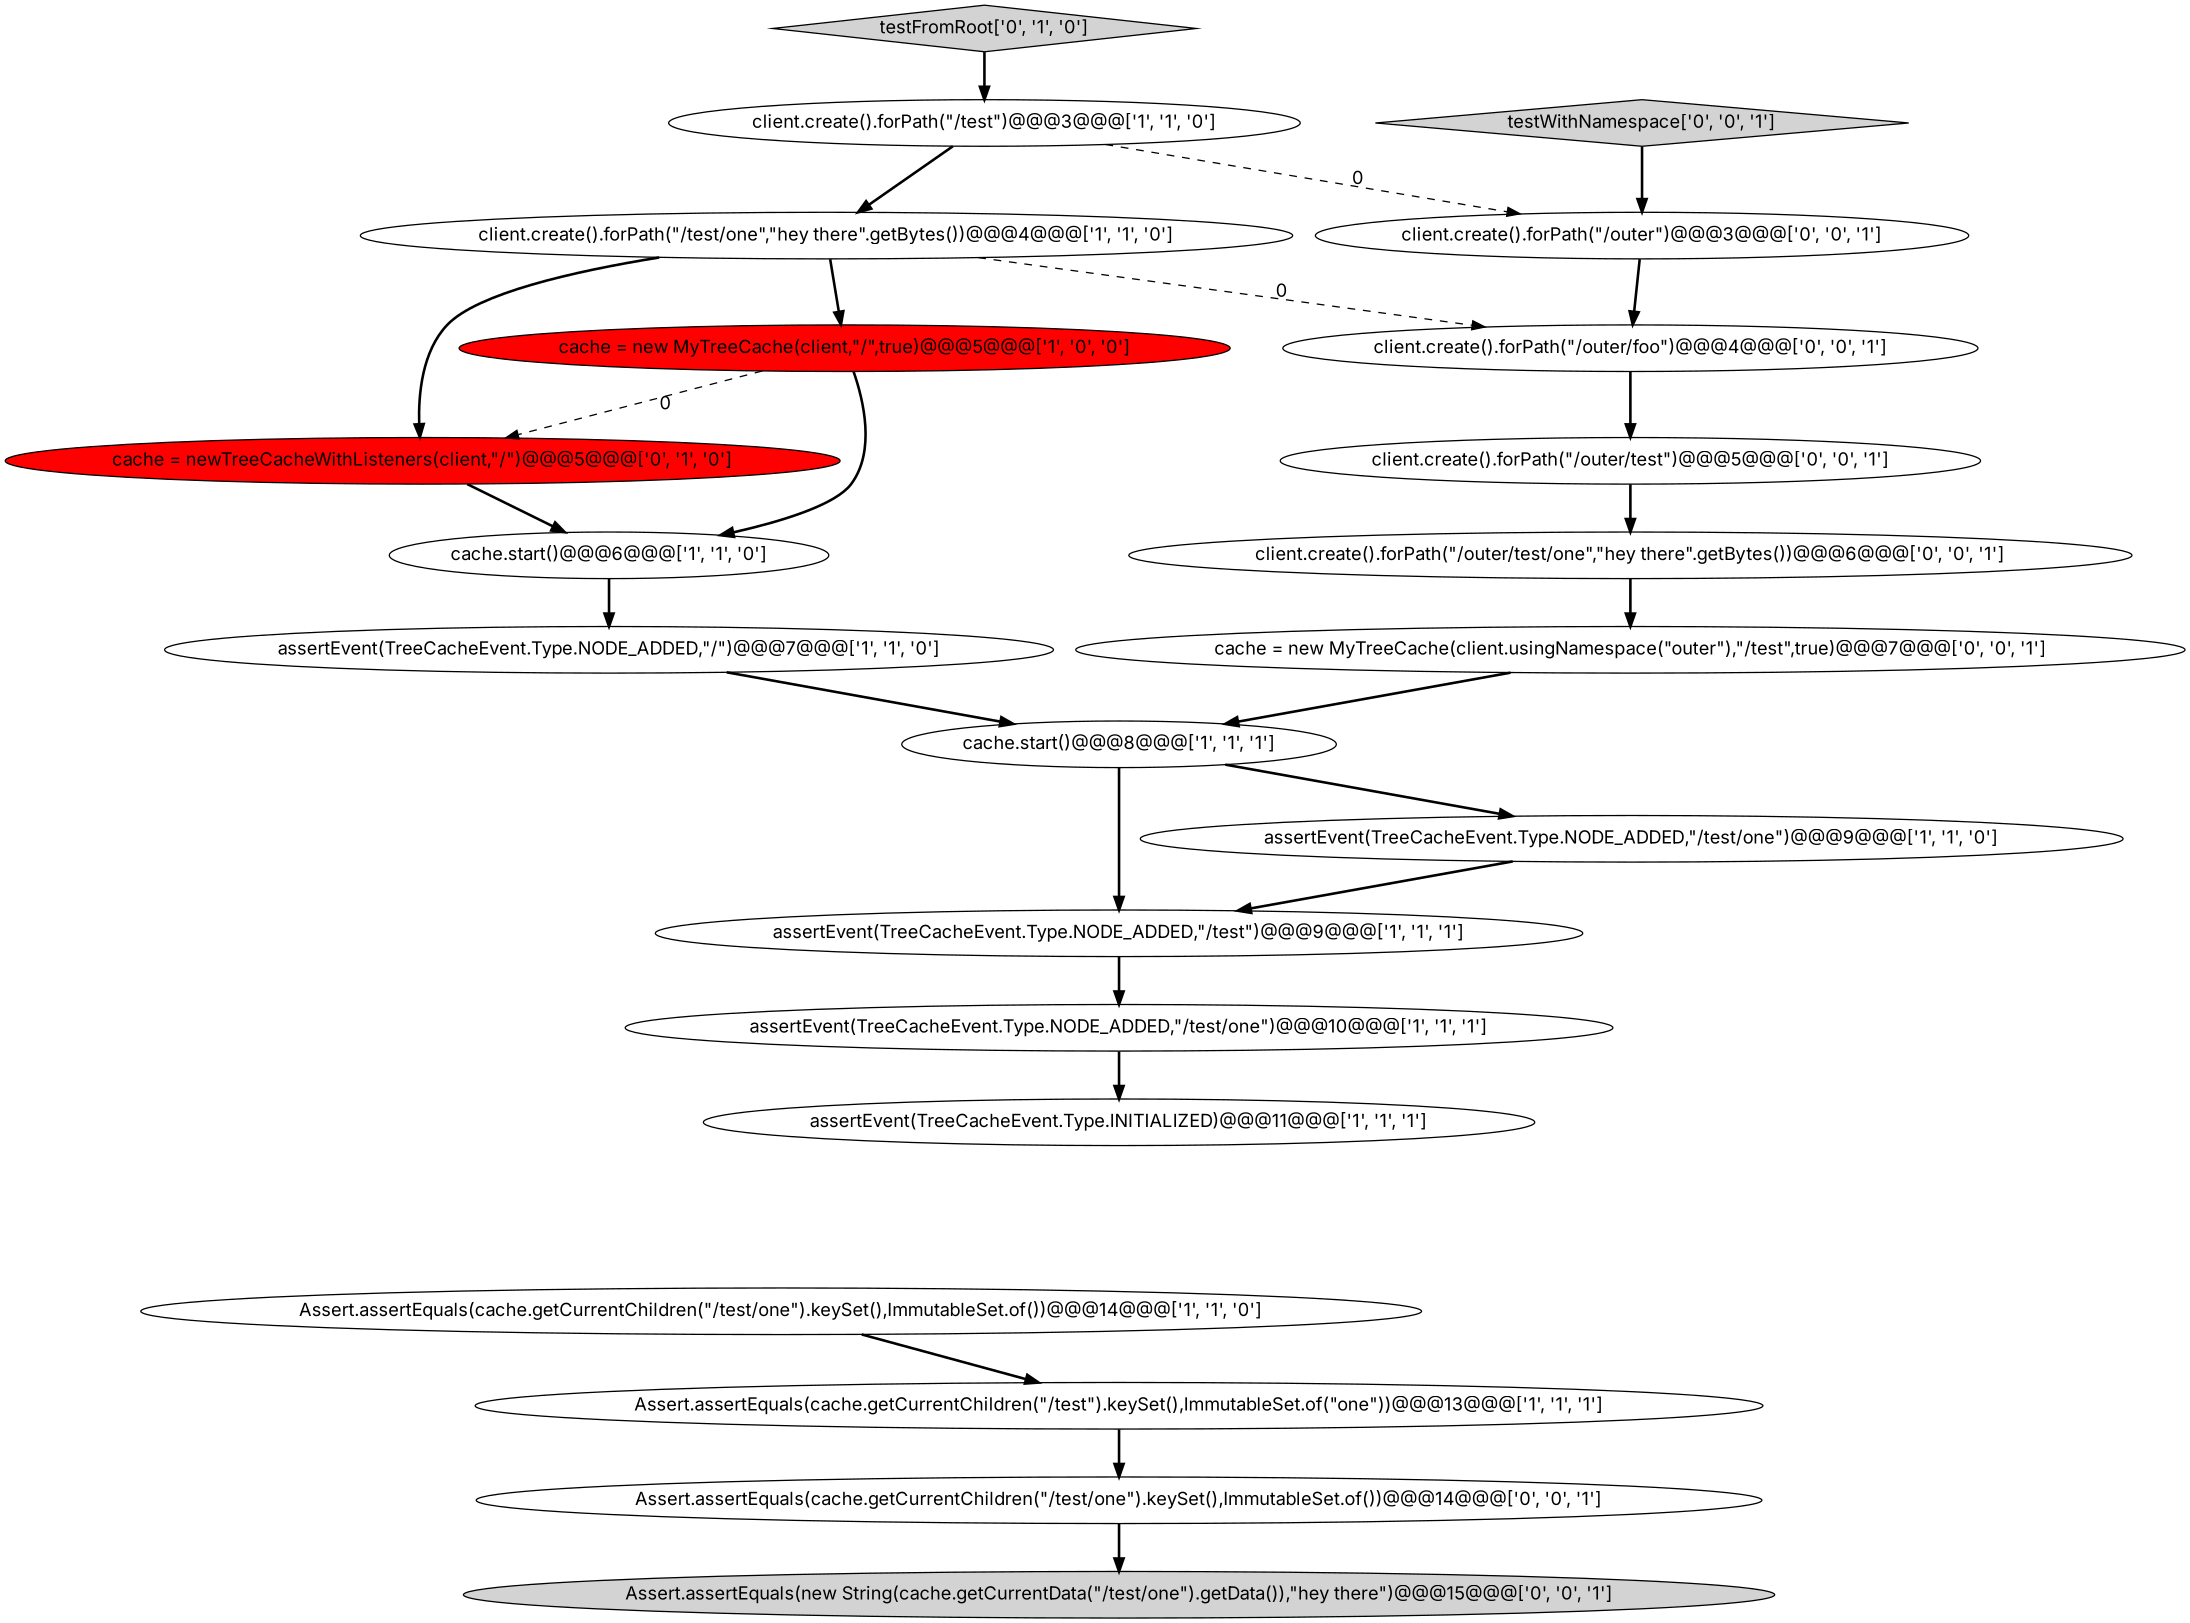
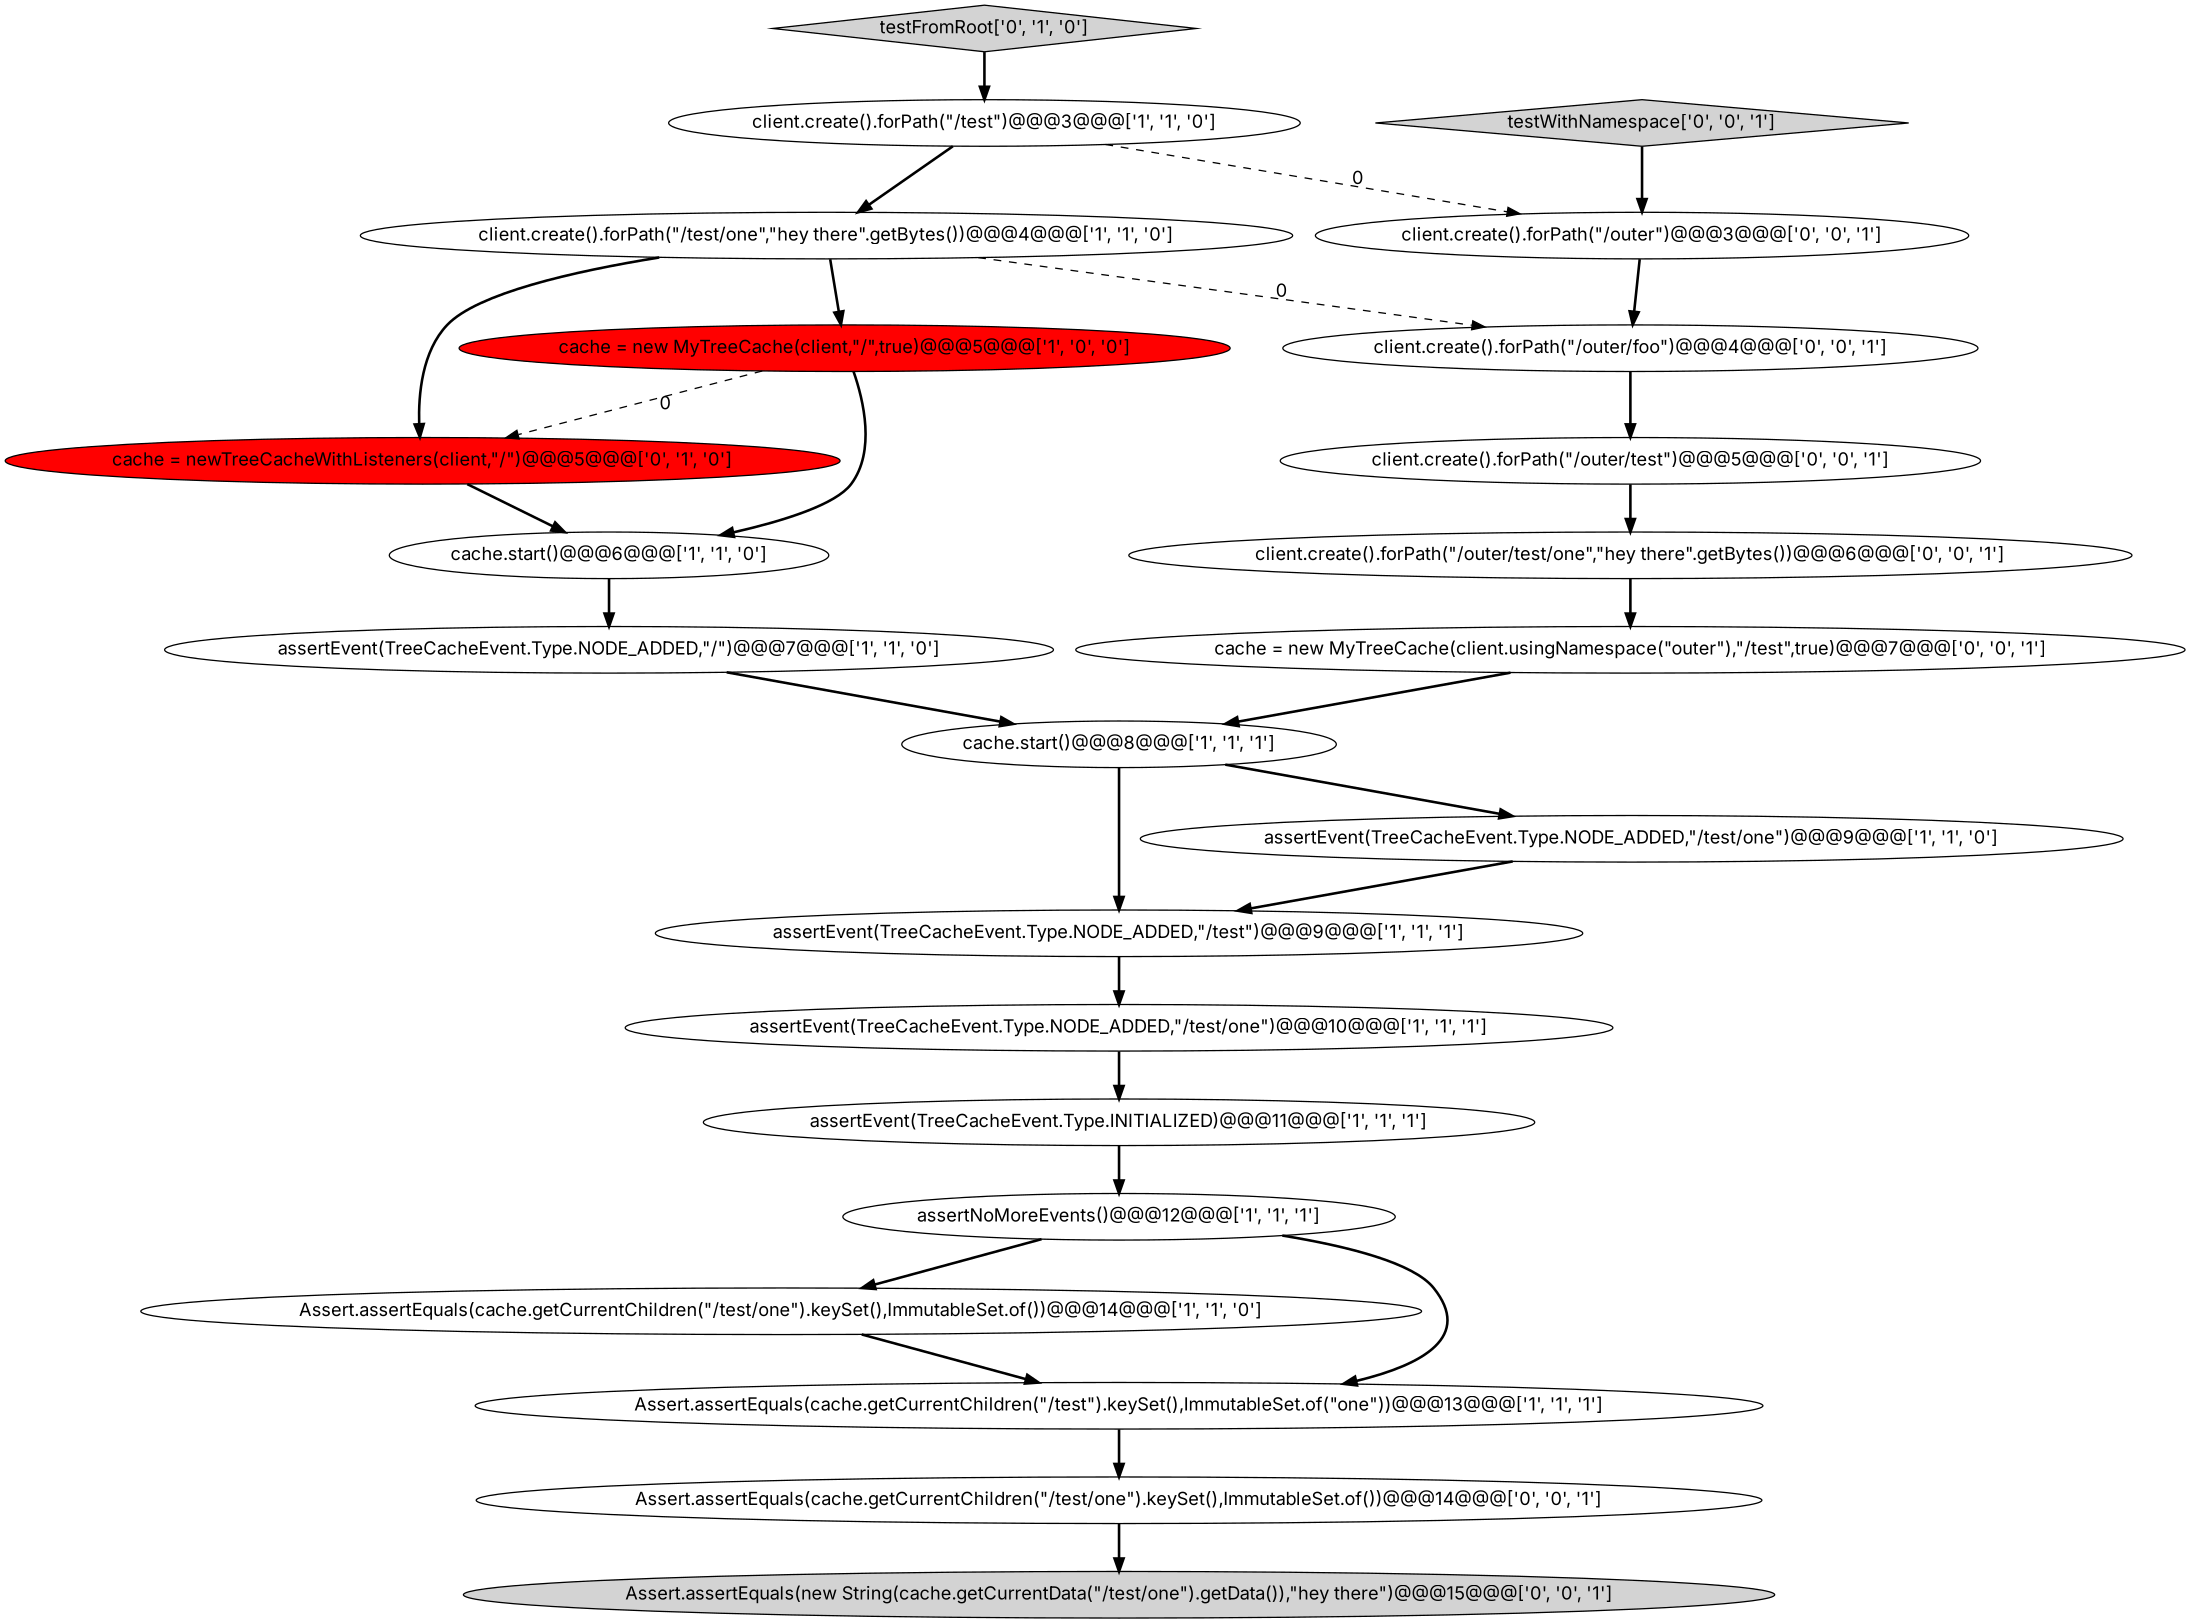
node "assertNoMoreEvents()@@@12@@@['1', '1', '1']": added
